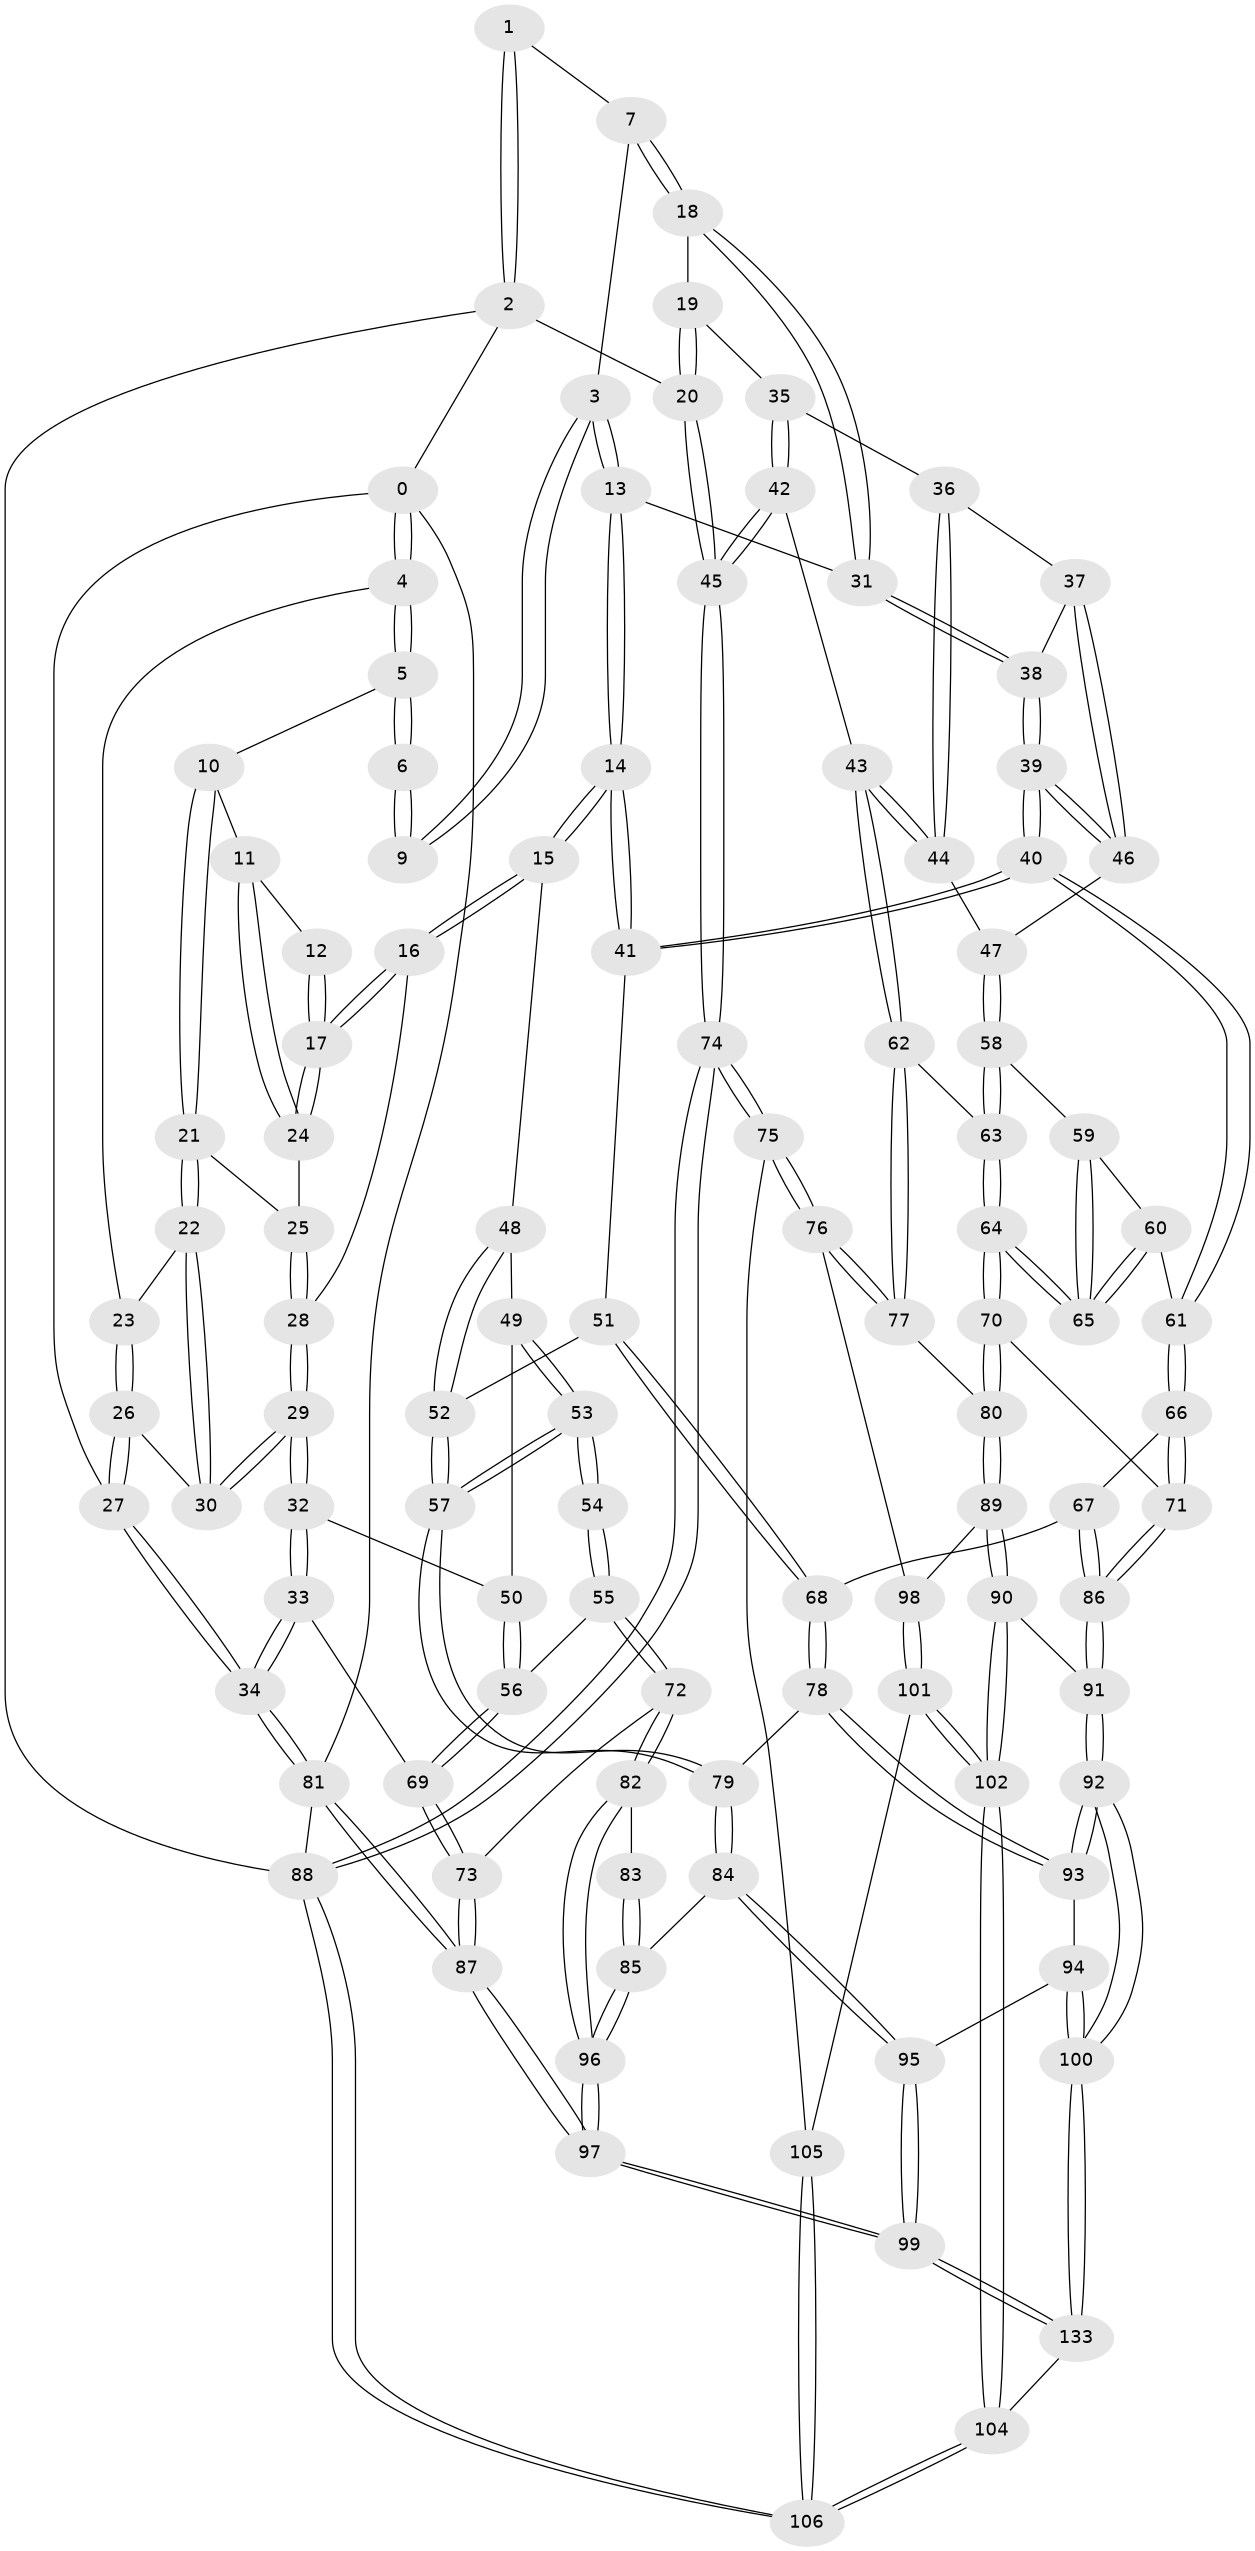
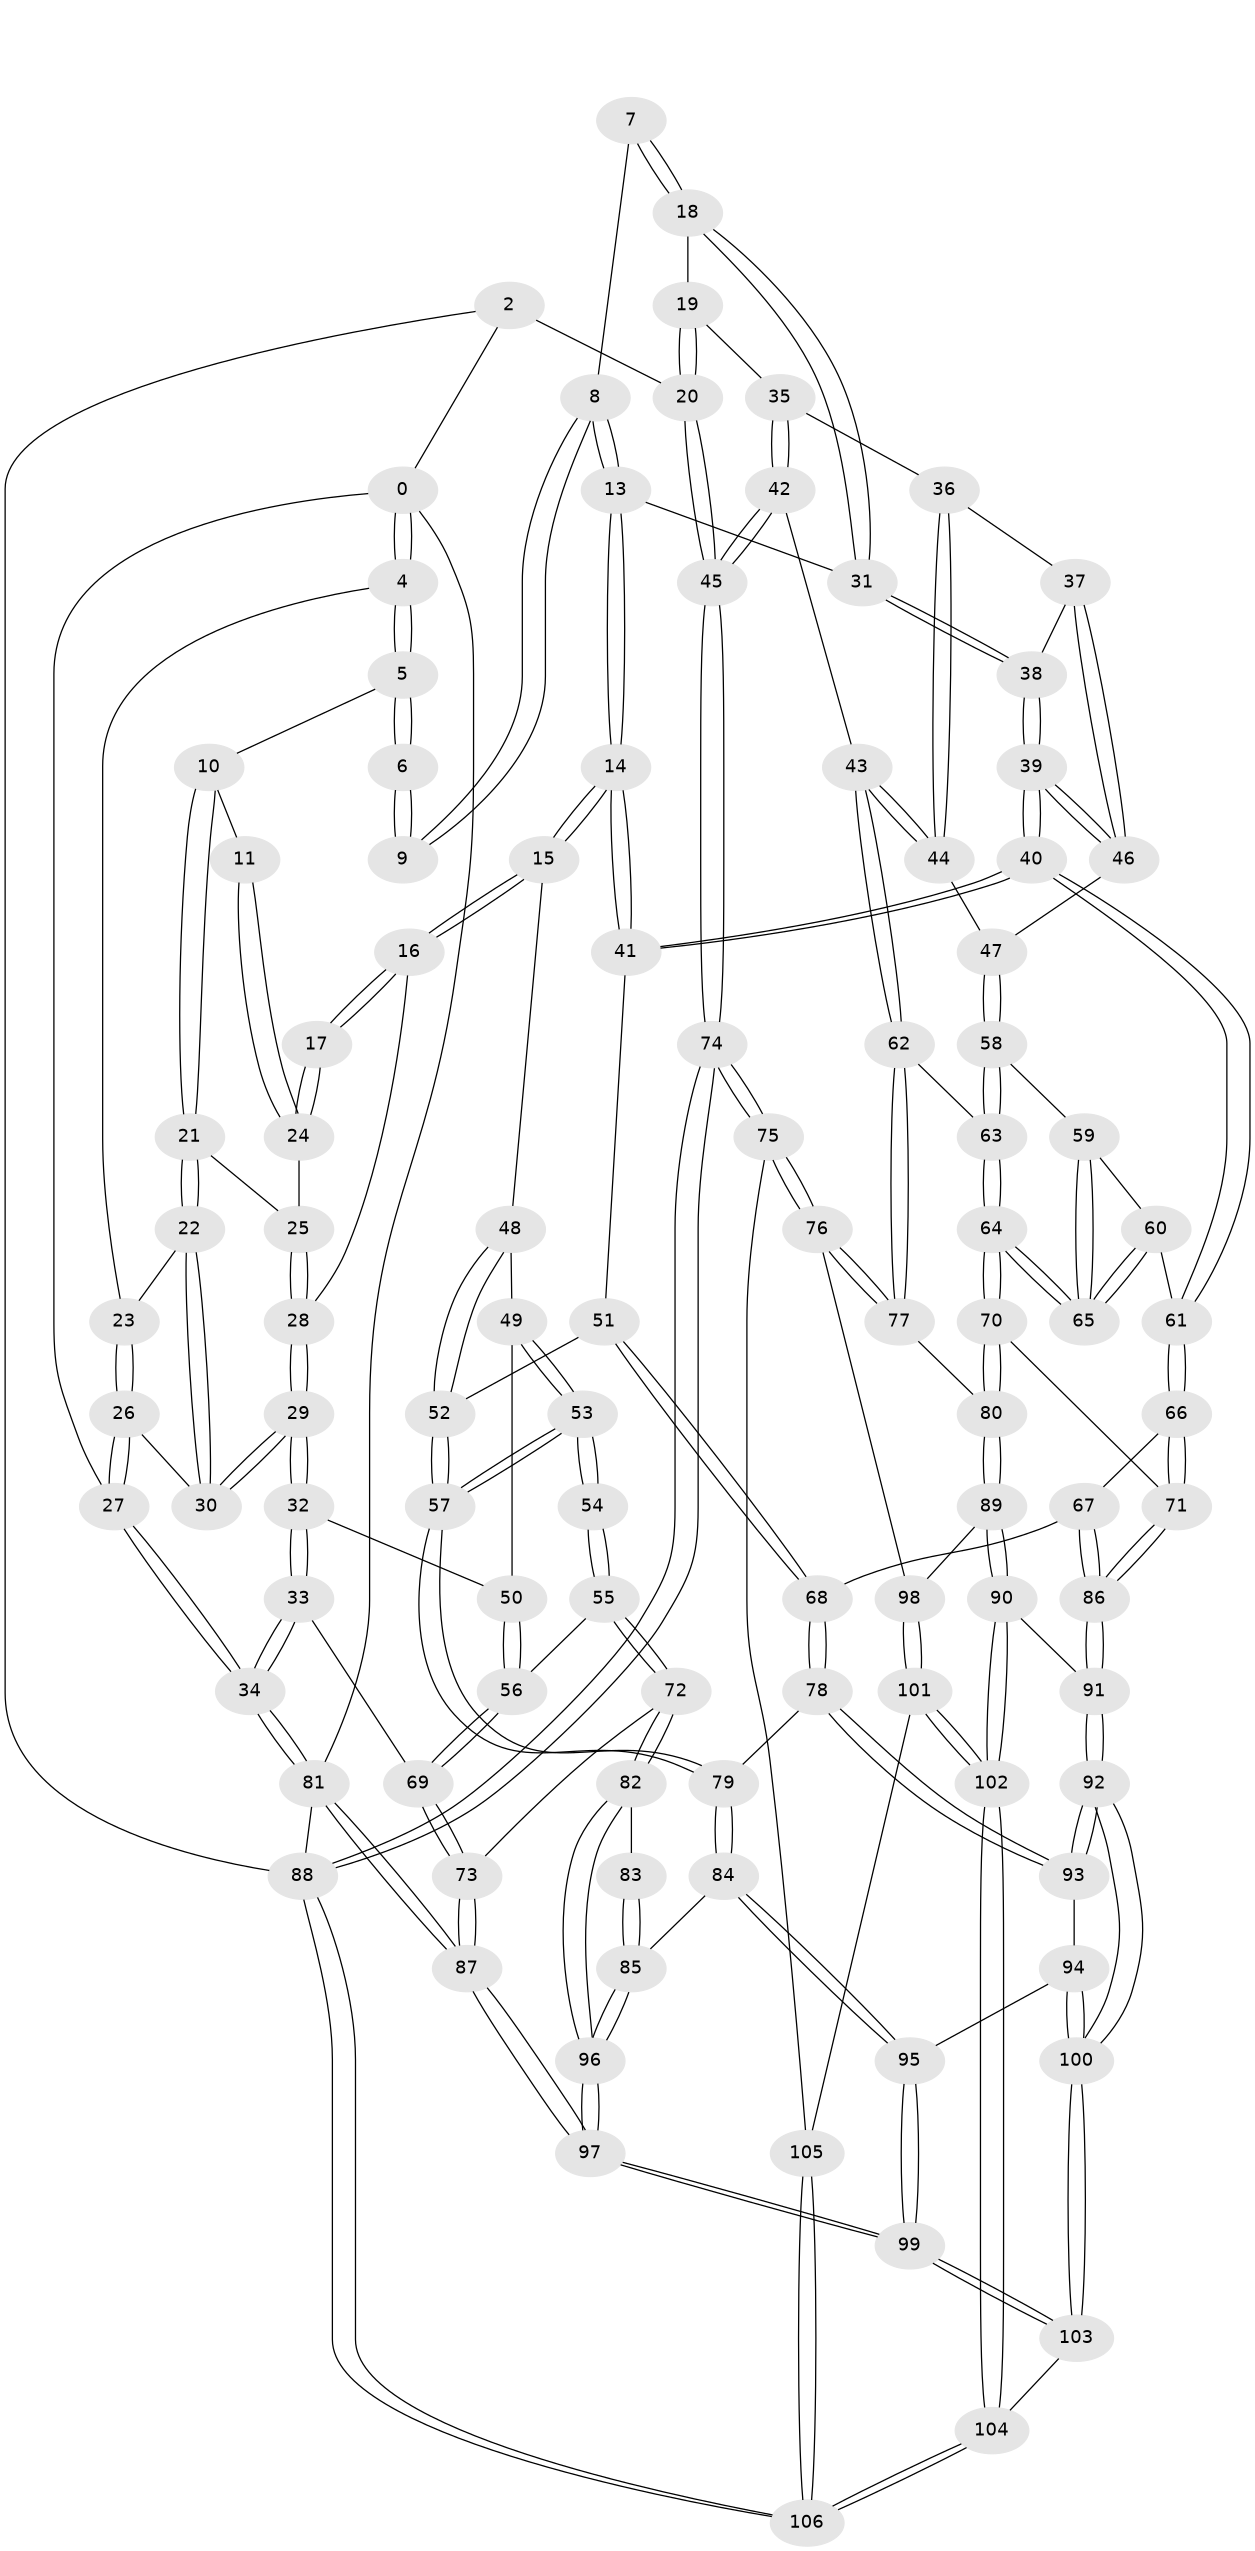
node "1": removed
node "3": label "3" -> "8"
node "12": removed
node "133": label "133" -> "103"
